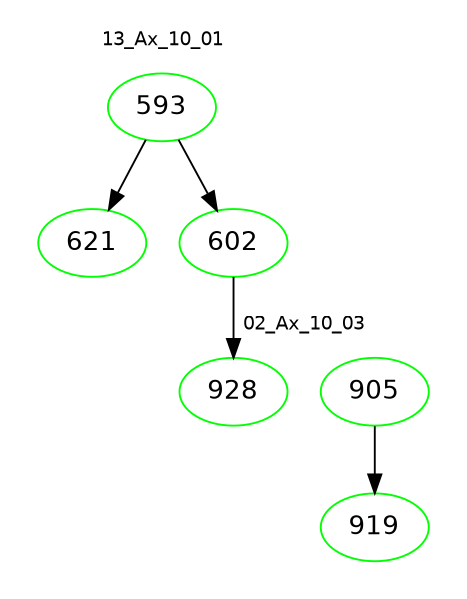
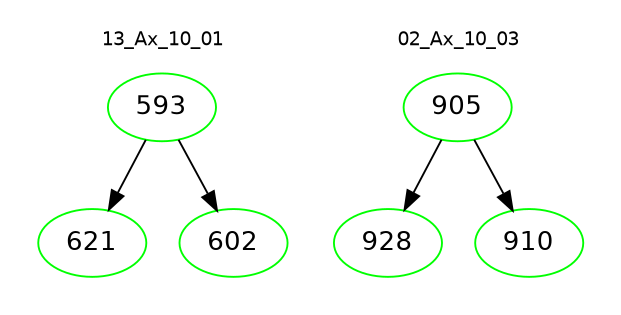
edge "602" -> "928": now "905" -> "928"
node "919": label "919" -> "910"
